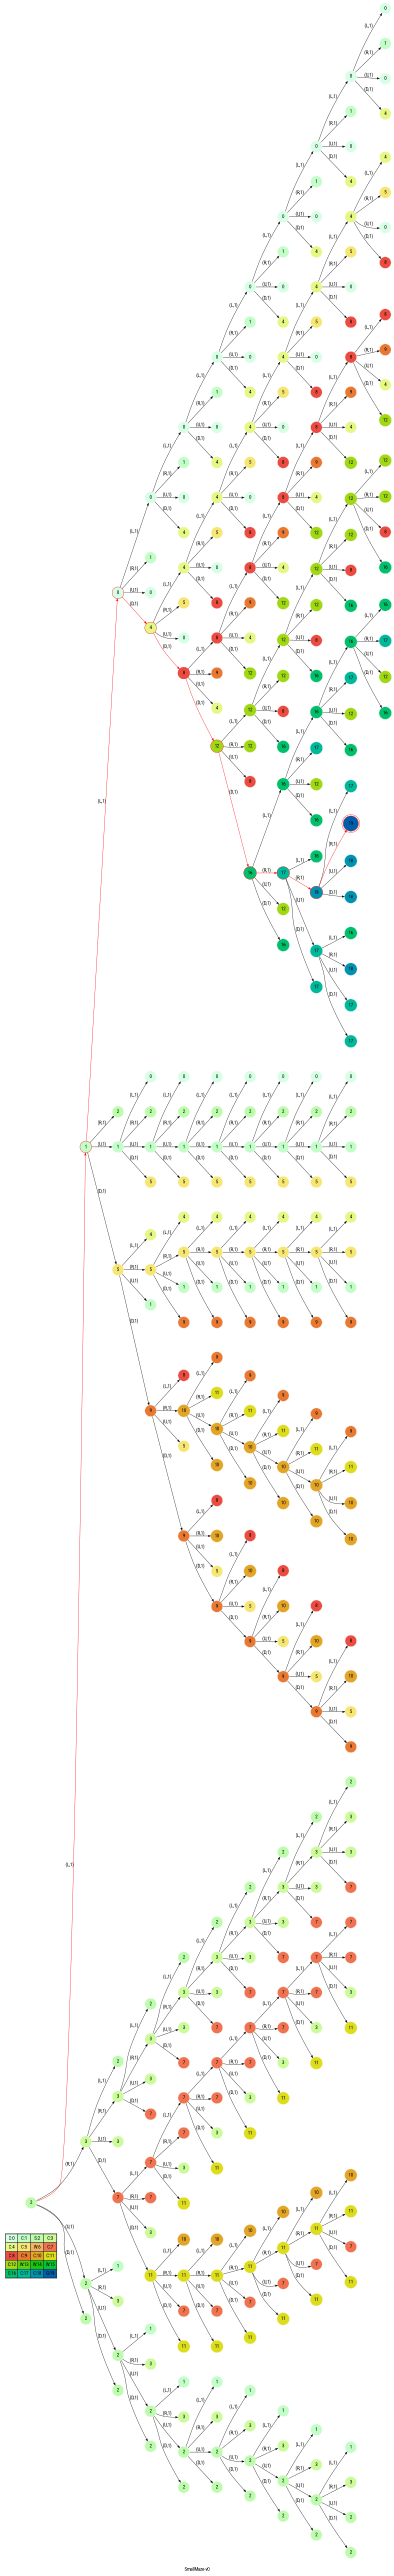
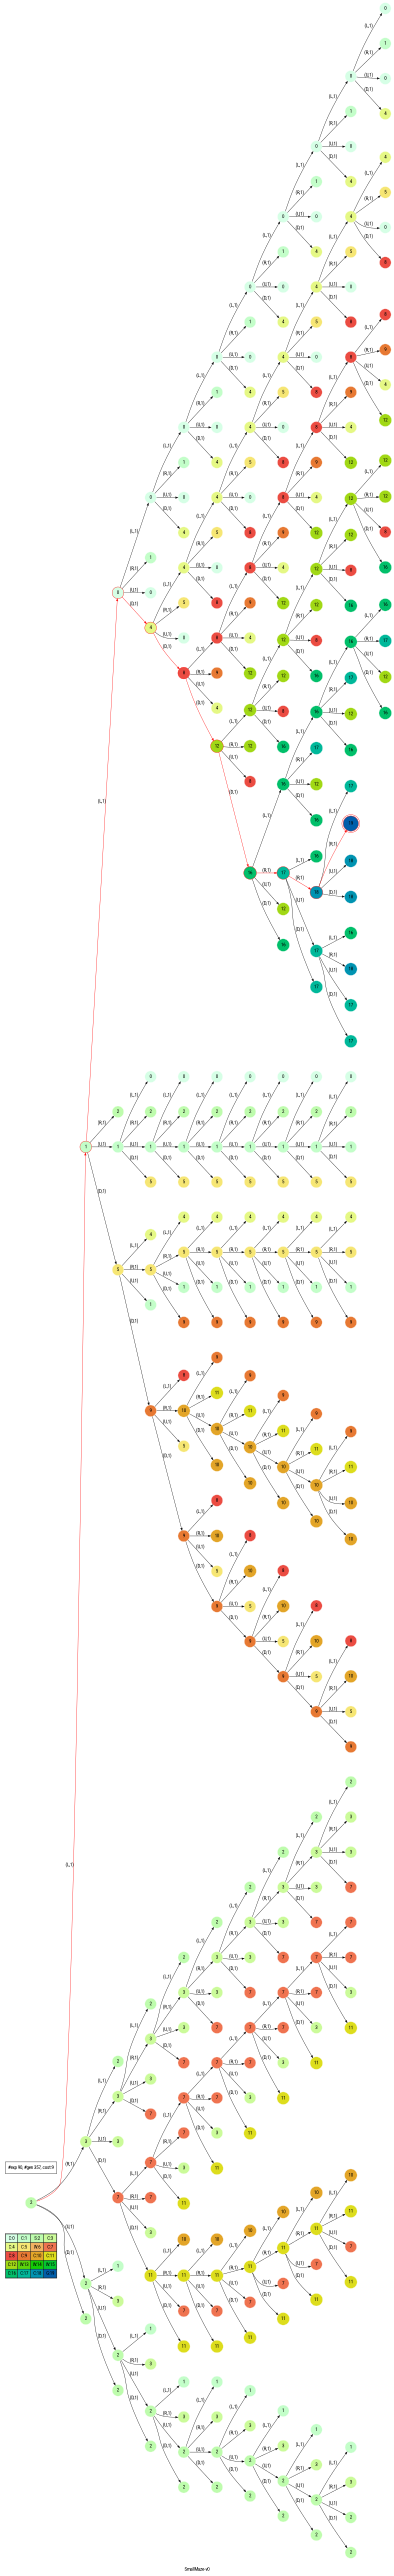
node "#exp 90, #gen 357, cost:9": added
